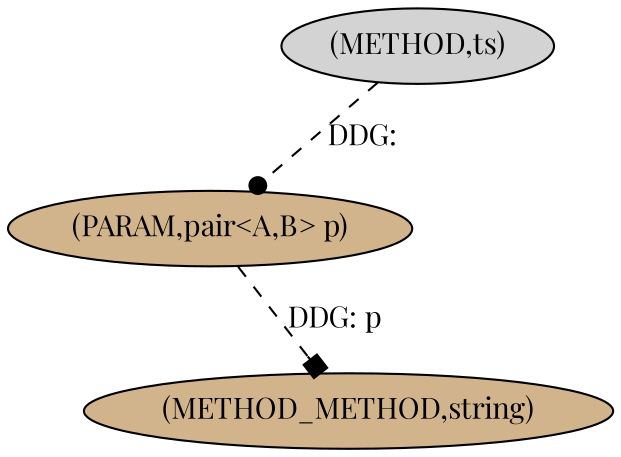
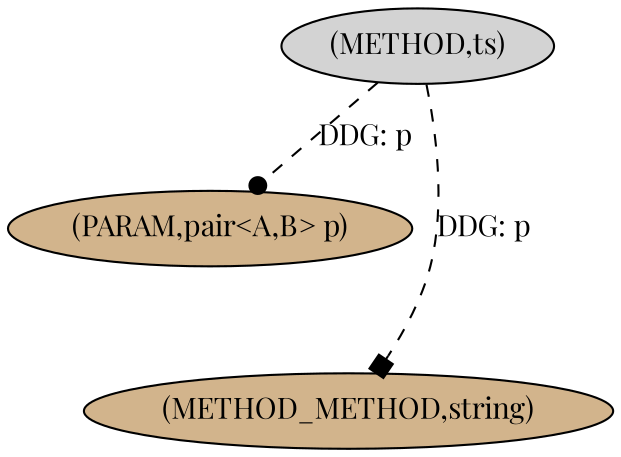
edge "(METHOD,ts)" -> "(PARAM,pair<A,B> p)": label "DDG: " -> "DDG: p"
edge "(PARAM,pair<A,B> p)" -> "(METHOD_METHOD,string)": now "(METHOD,ts)" -> "(METHOD_METHOD,string)"
